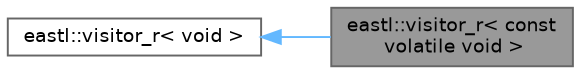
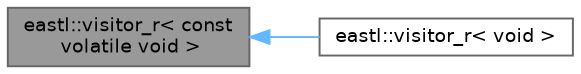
edge "eastl::visitor_r< const volatile void >" -> "eastl::visitor_r< void >": reversed
